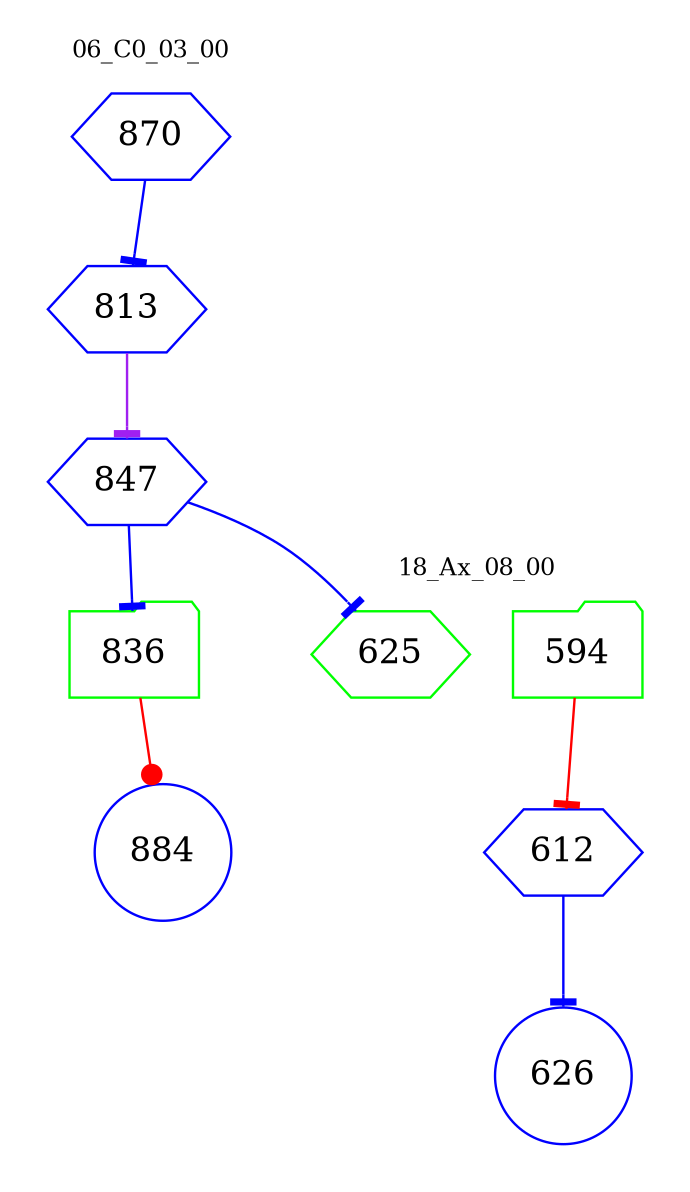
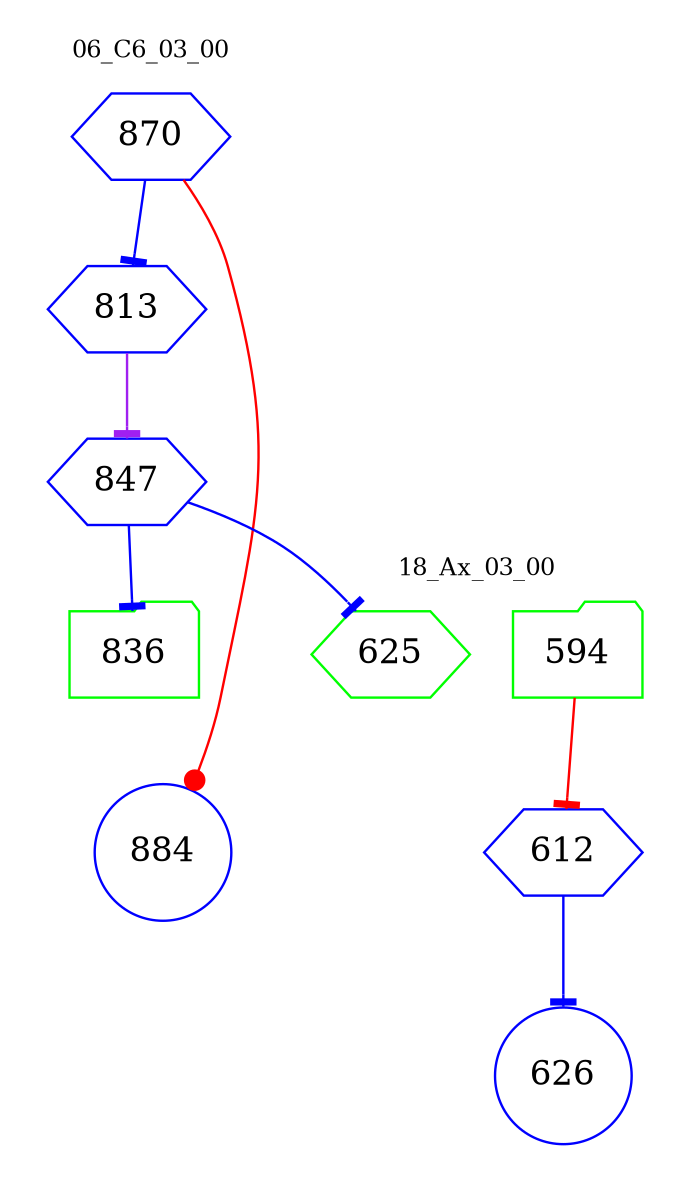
cluster "06_C0_03_00": label "06_C0_03_00" -> "06_C6_03_00"
cluster "18_Ax_08_00": label "18_Ax_08_00" -> "18_Ax_03_00"
edge "836" -> "884": now "870" -> "884"
